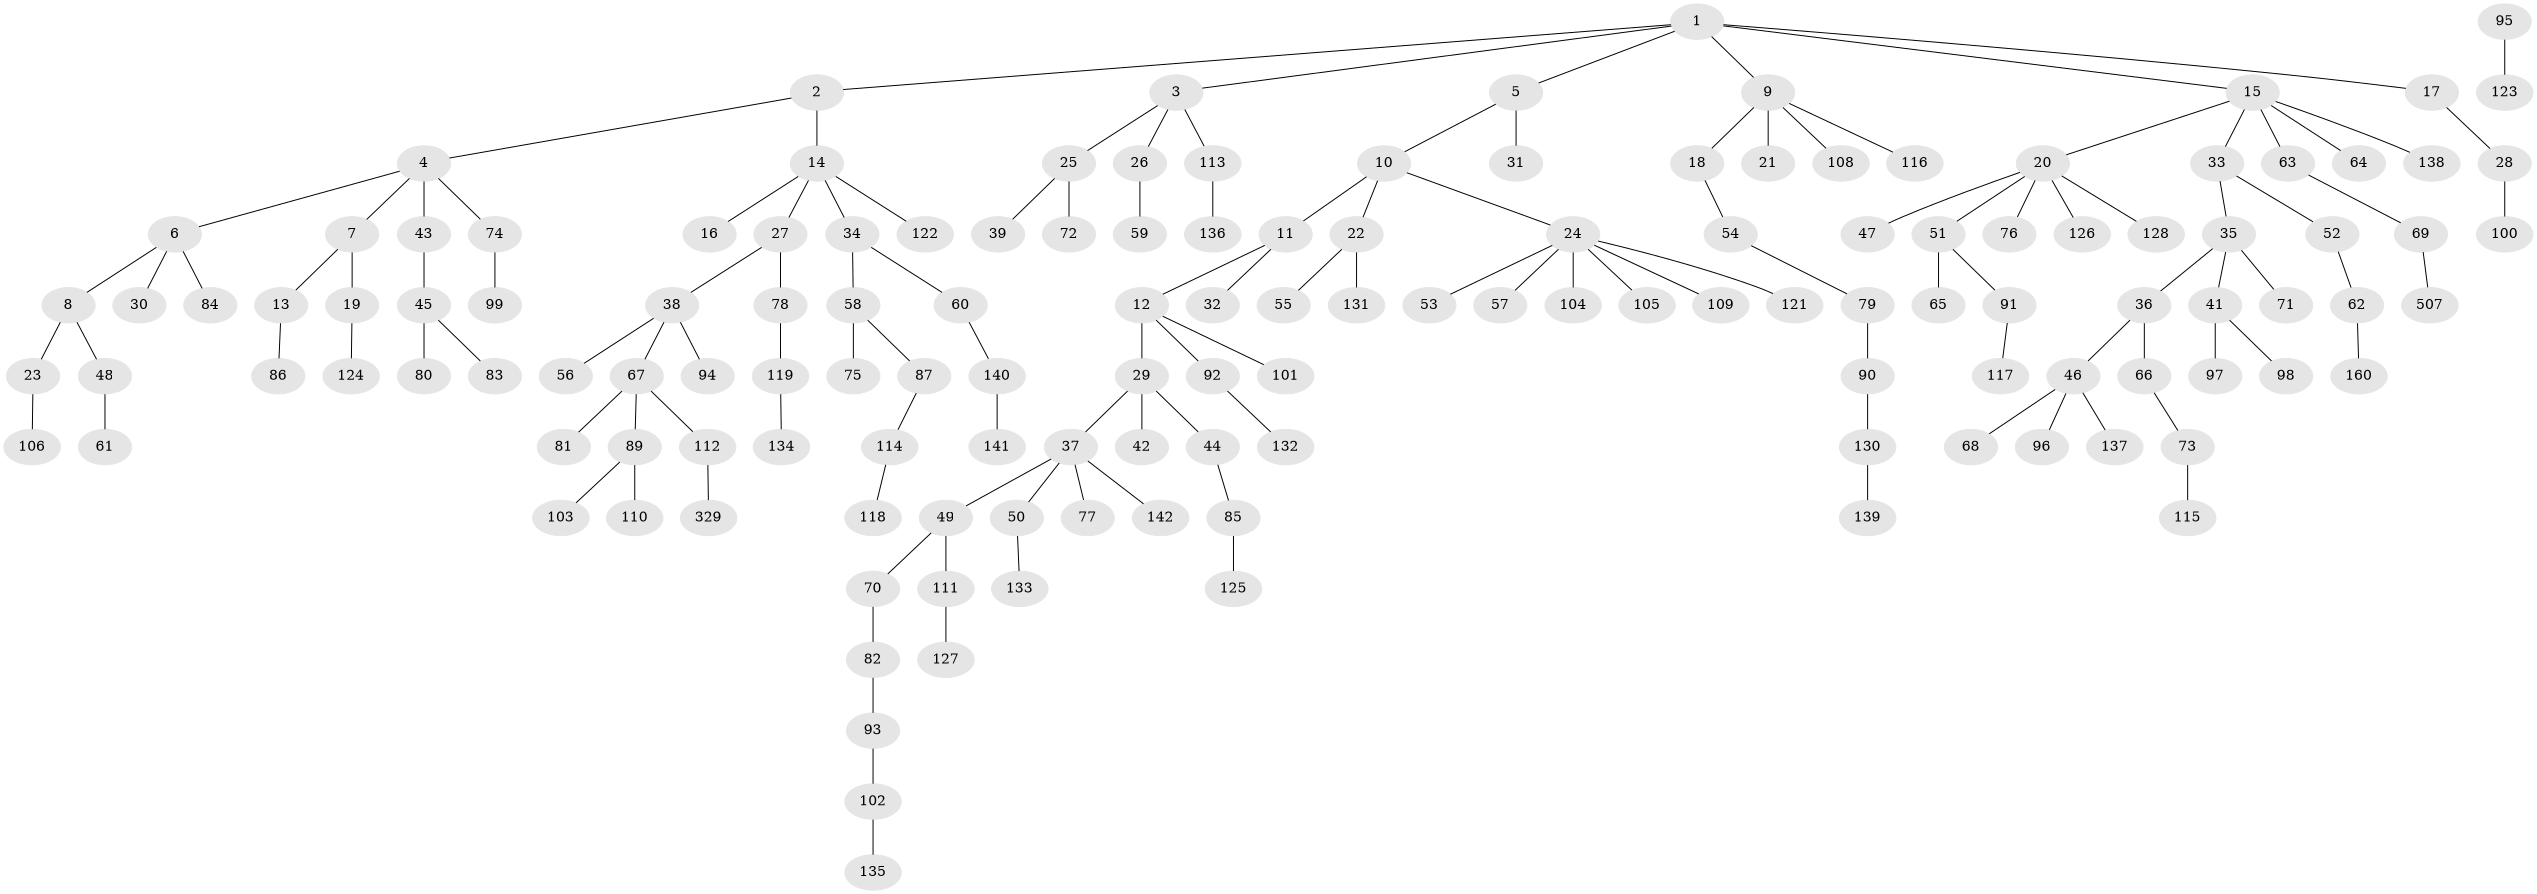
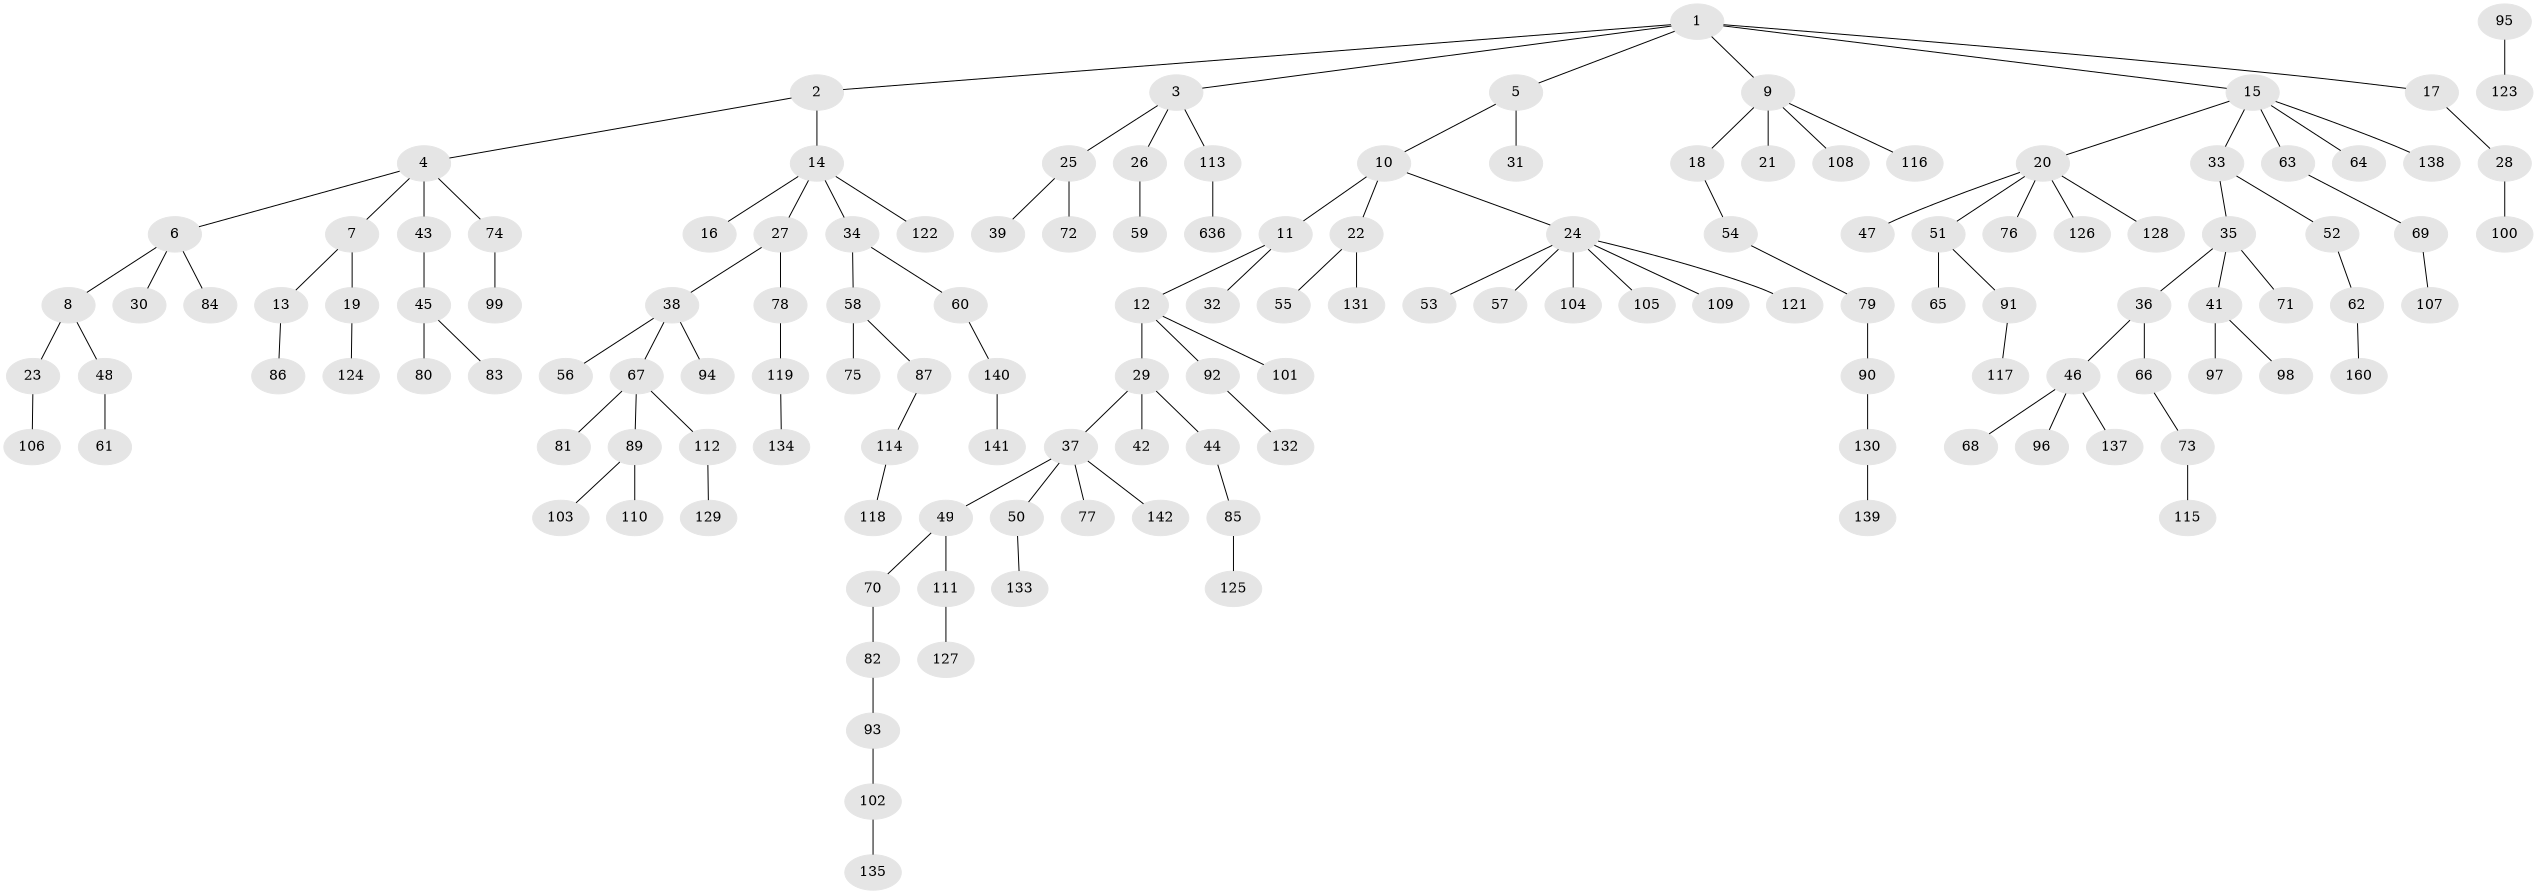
node "136": label "136" -> "636"
node "507": label "507" -> "107"
node "329": label "329" -> "129"
